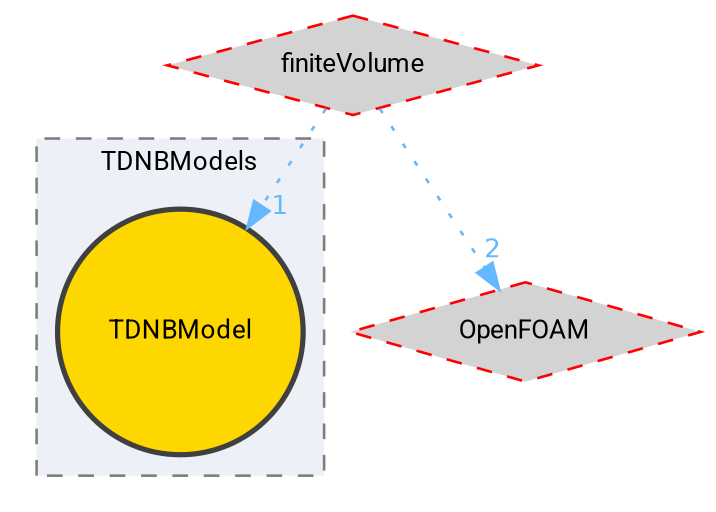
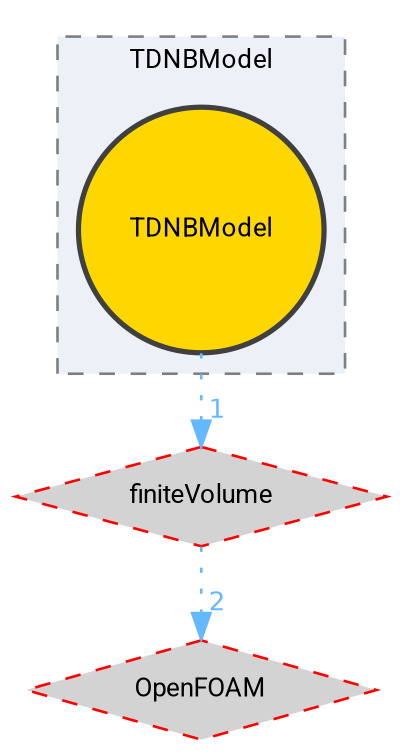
edge "finiteVolume" -> "TDNBModel": reversed
cluster "TDNBModels": label "TDNBModels" -> "TDNBModel"
